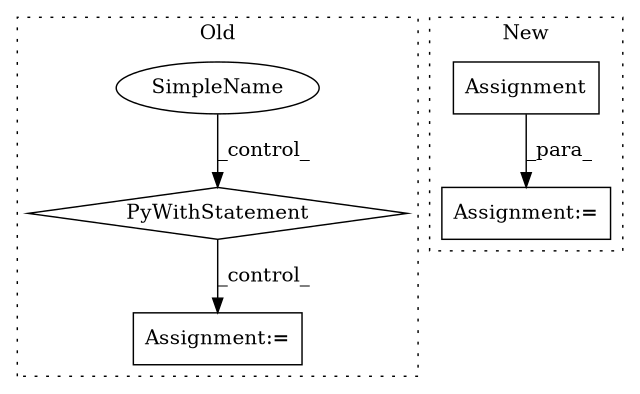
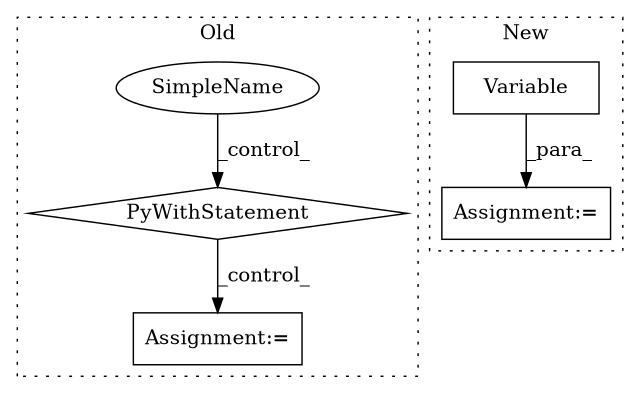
node "Assignment": label "Assignment" -> "Variable"
